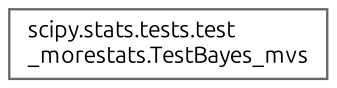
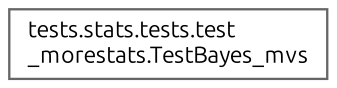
node "scipy.stats.tests.test _morestats.TestBayes_mvs": label "scipy.stats.tests.test _morestats.TestBayes_mvs" -> "tests.stats.tests.test _morestats.TestBayes_mvs"
